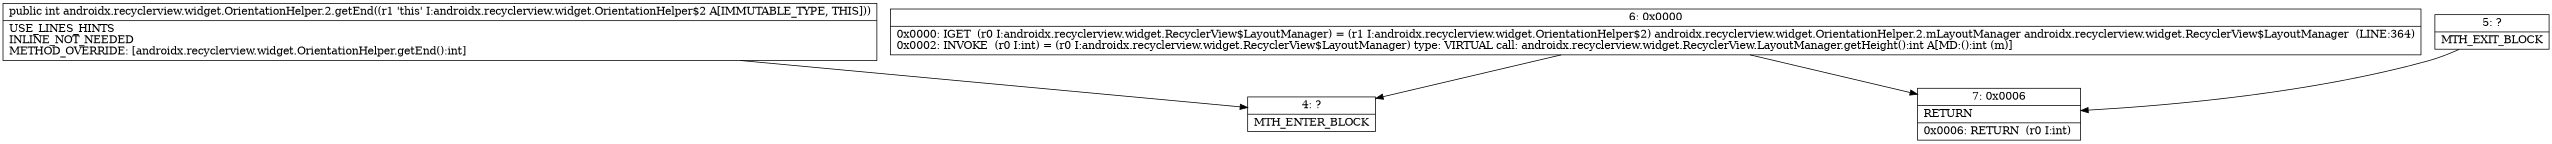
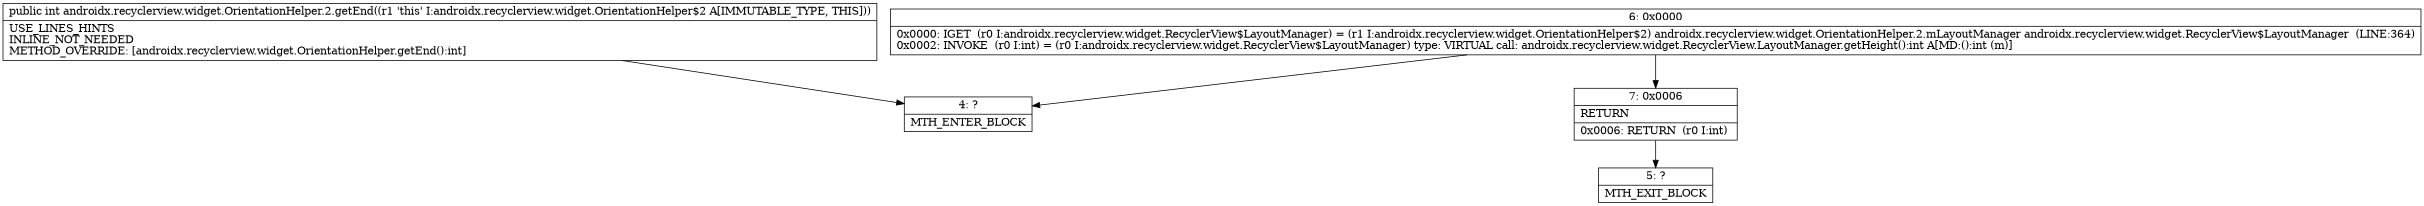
edge "5: ?" -> "7: 0x0006": reversed
